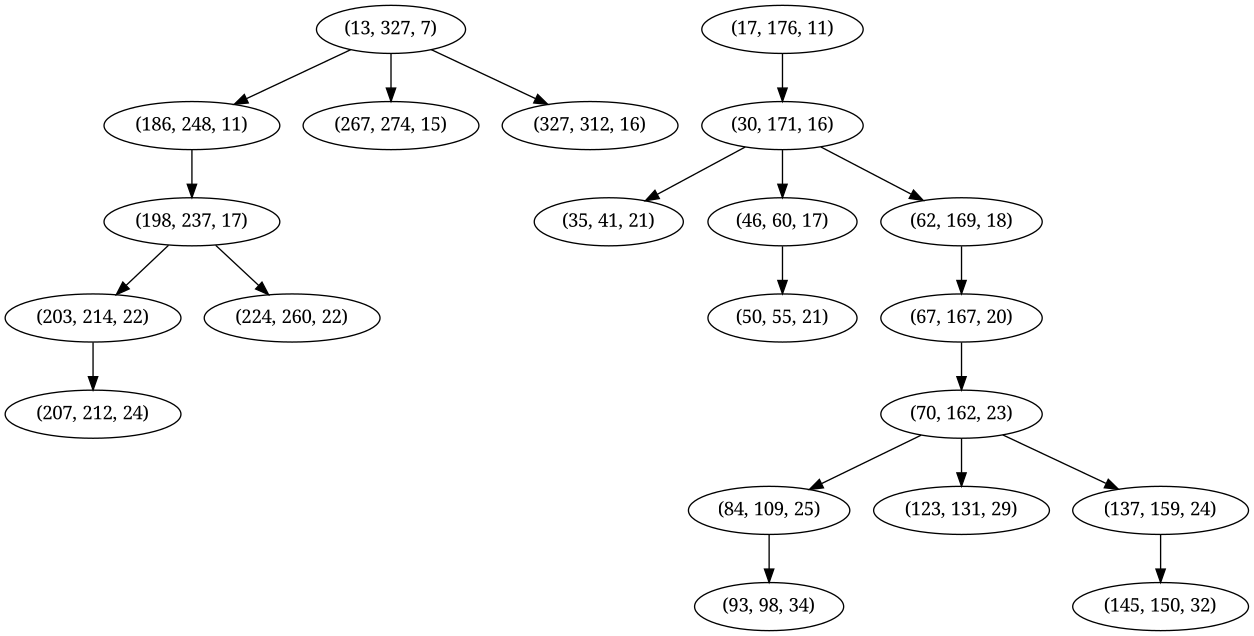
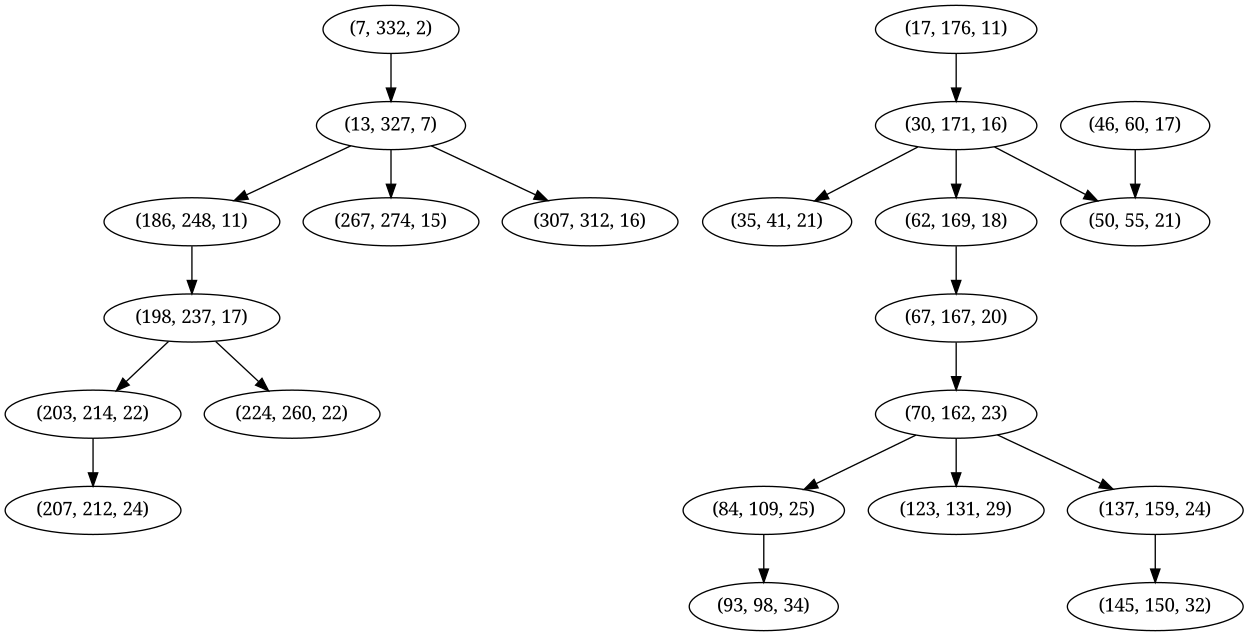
node "(7, 332, 2)": added
node "(327, 312, 16)": label "(327, 312, 16)" -> "(307, 312, 16)"
edge "(30, 171, 16)" -> "(46, 60, 17)": now "(30, 171, 16)" -> "(50, 55, 21)"
